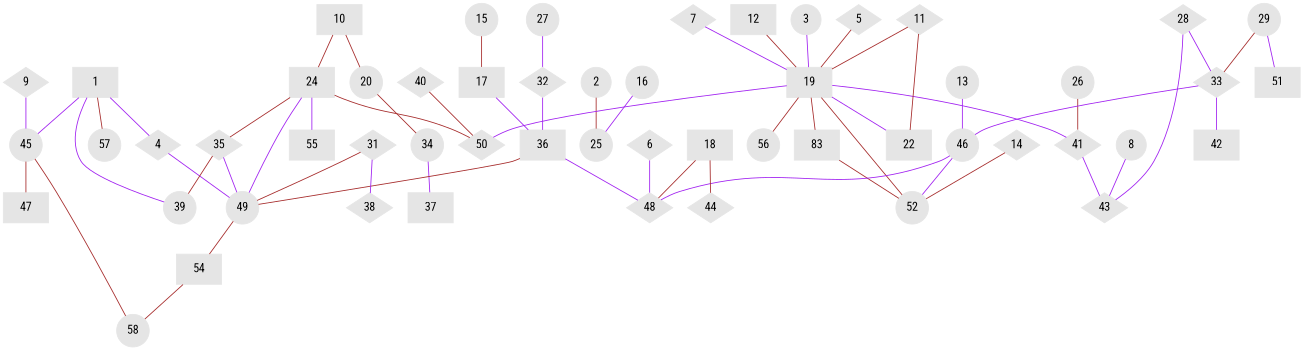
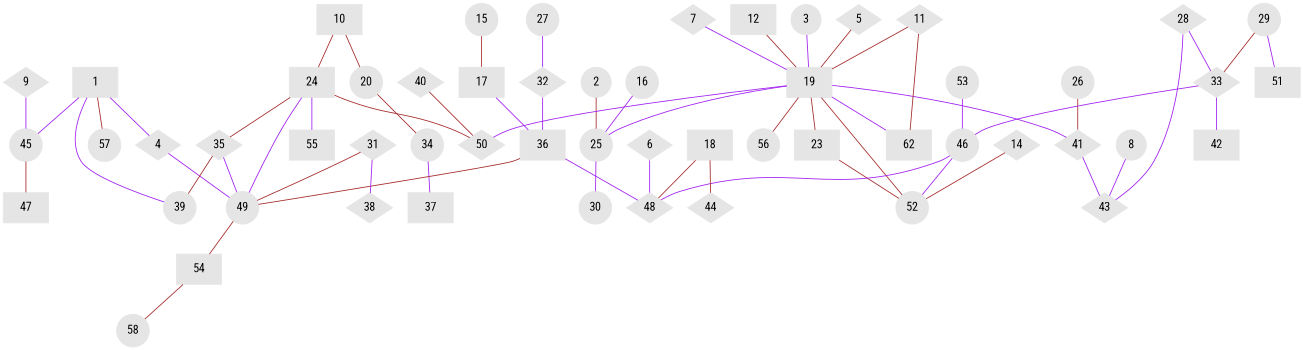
node "13": label "13" -> "53"
edge "19" -- "25": added
node "83": label "83" -> "23"
node "22": label "22" -> "62"
node "30": added
edge "45" -- "58": removed
